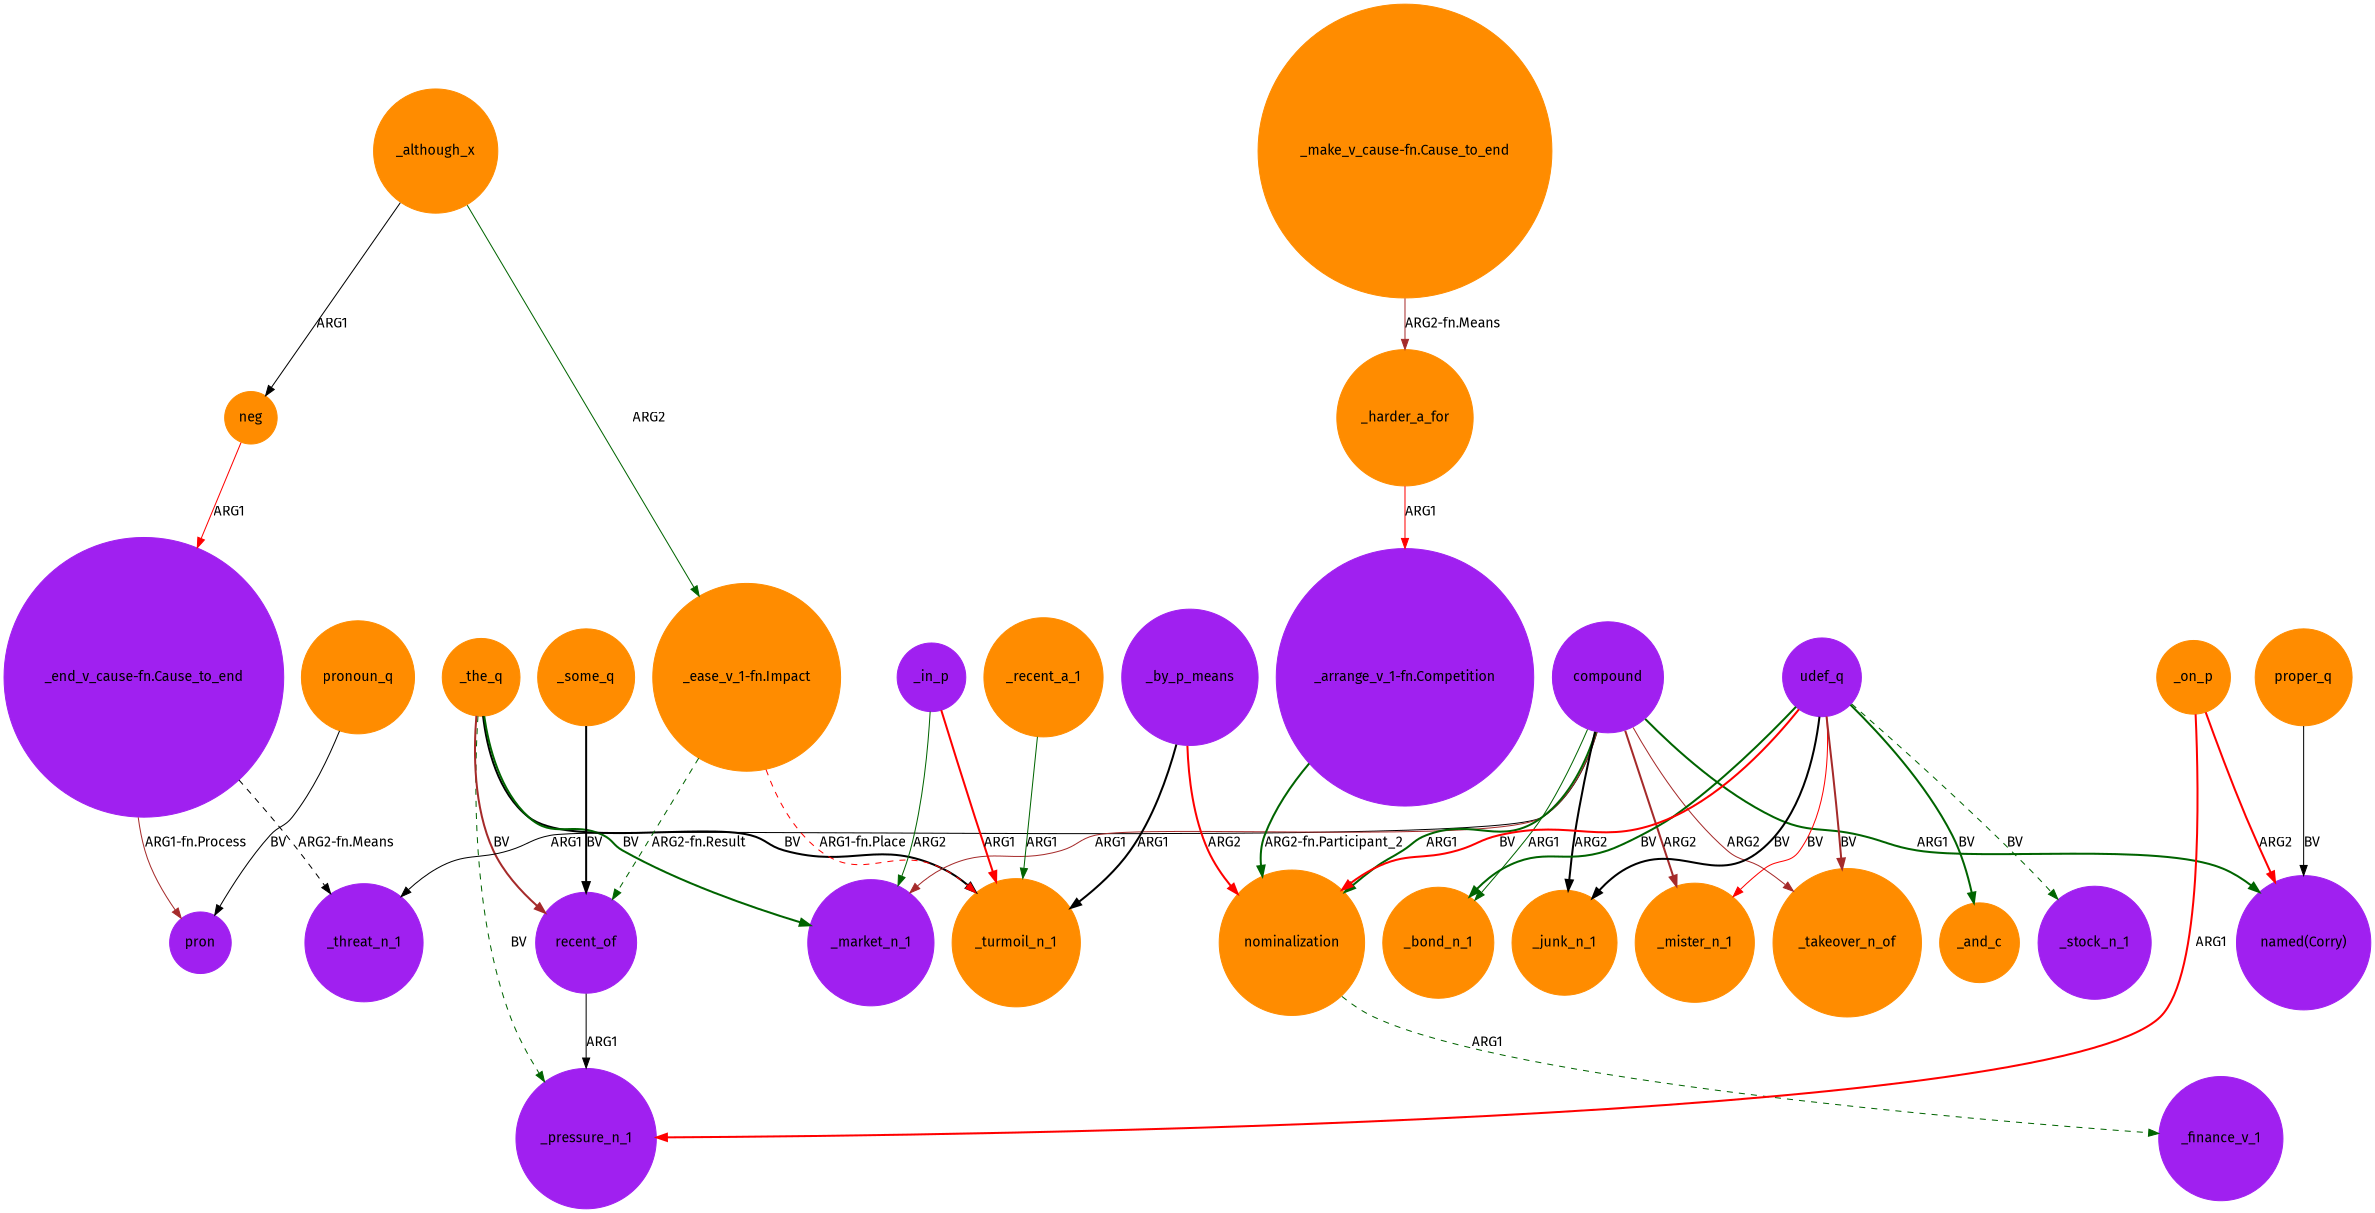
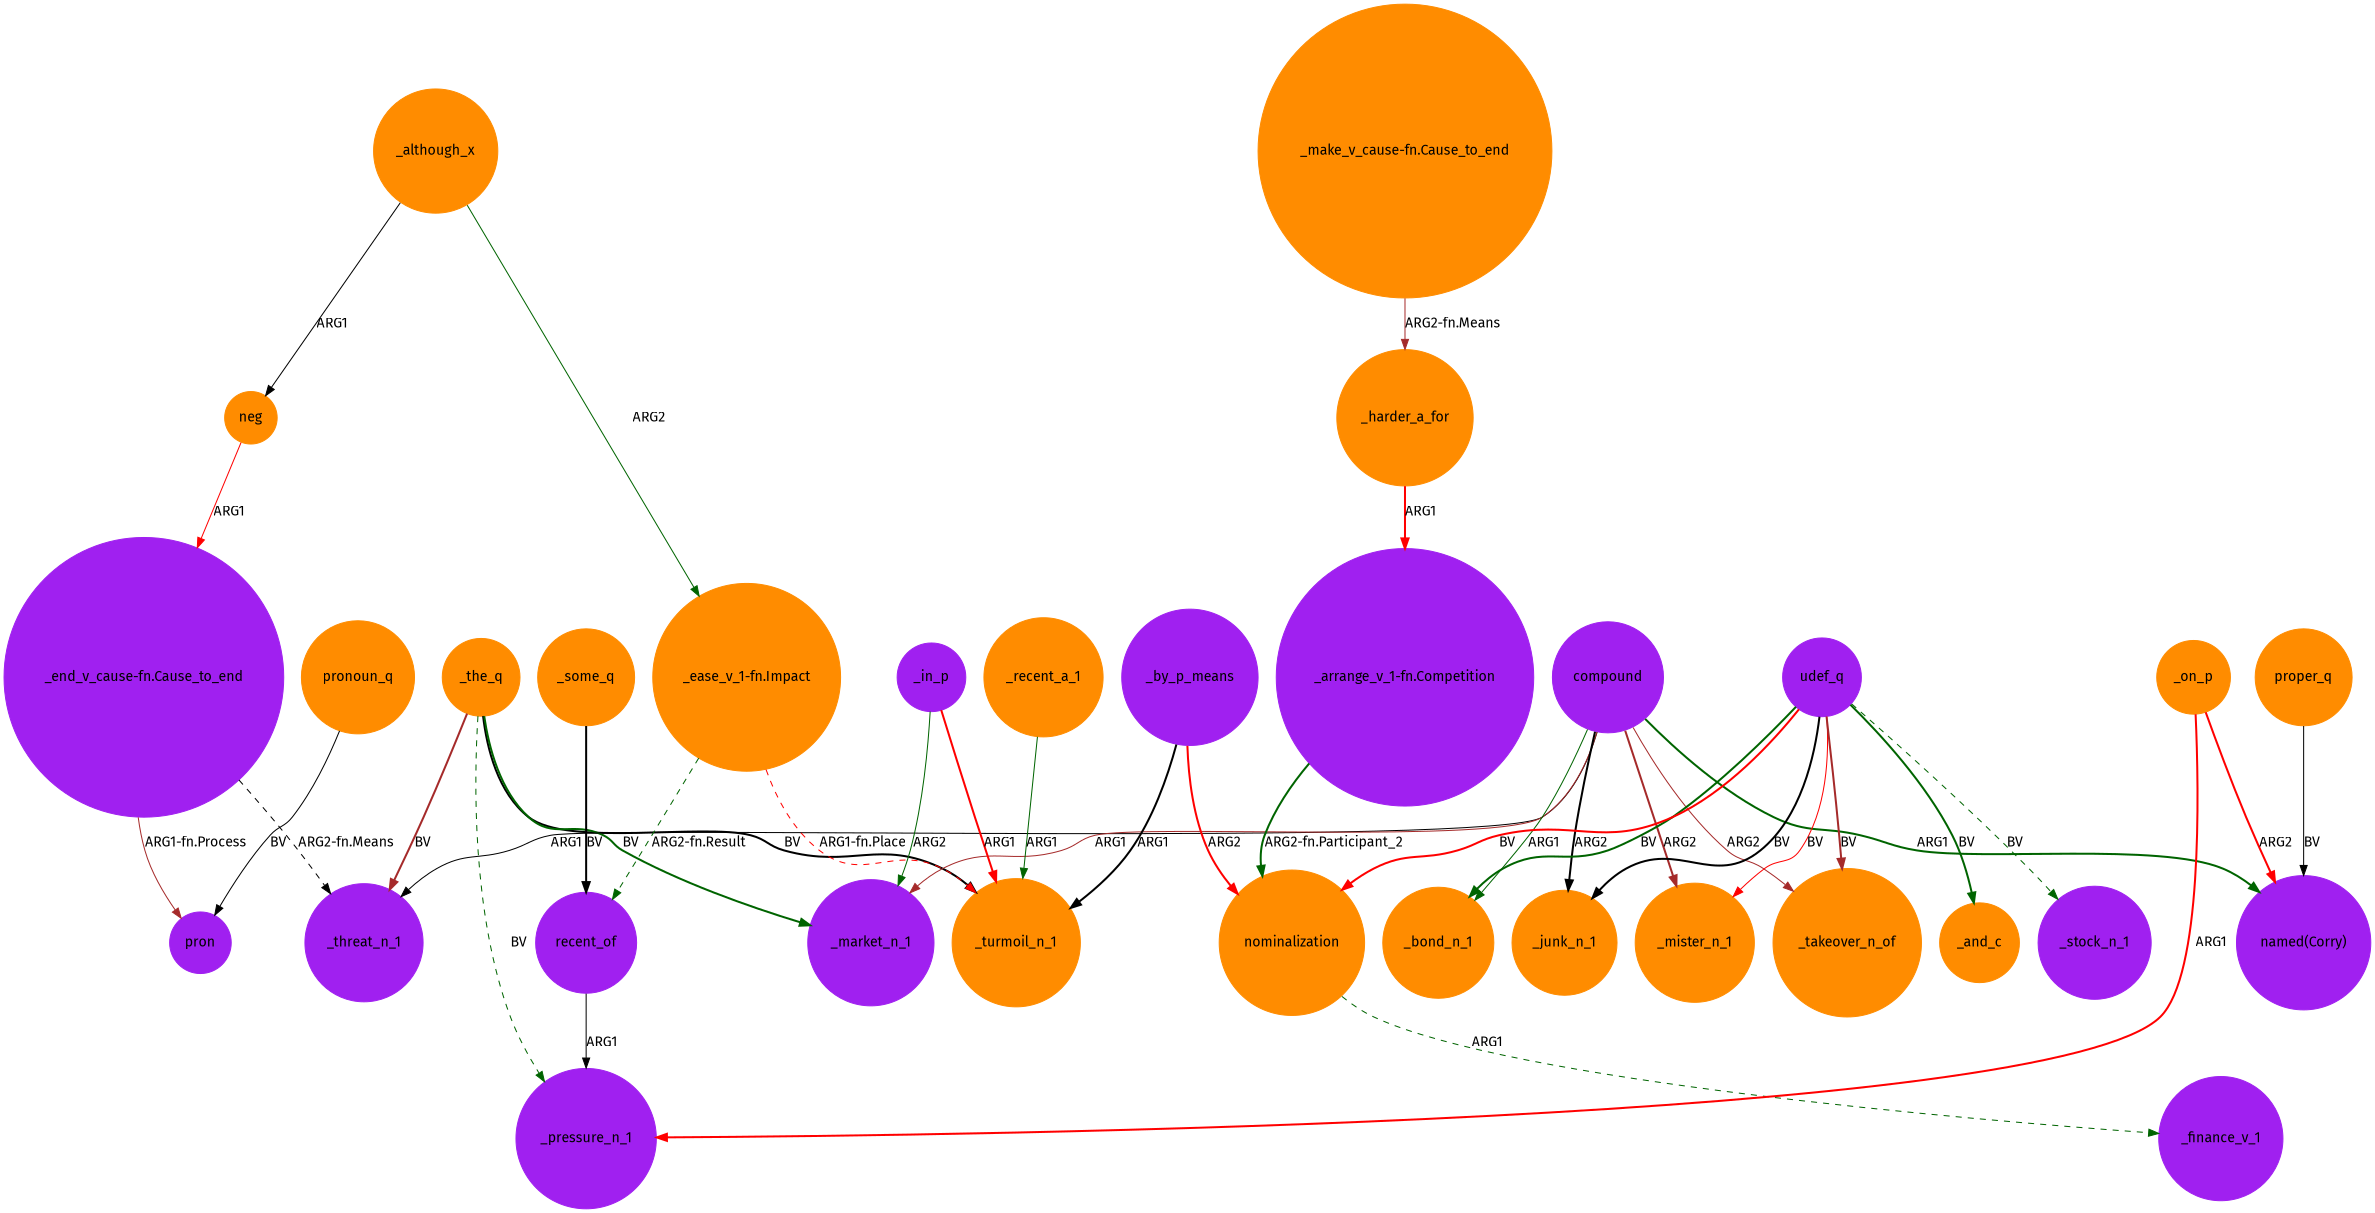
edge "_harder_a_for" -> "_arrange_v_1-fn.Competition": style solid -> bold
edge "_the_q" -> "recent_of": now "_the_q" -> "_threat_n_1"
edge "compound" -> "nominalization": removed, label "ARG1"
